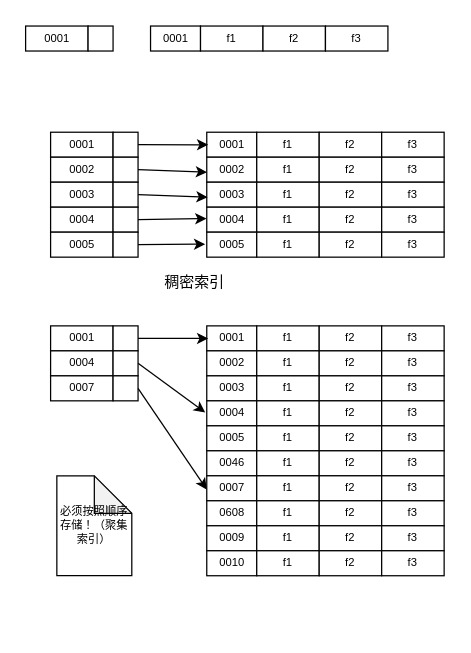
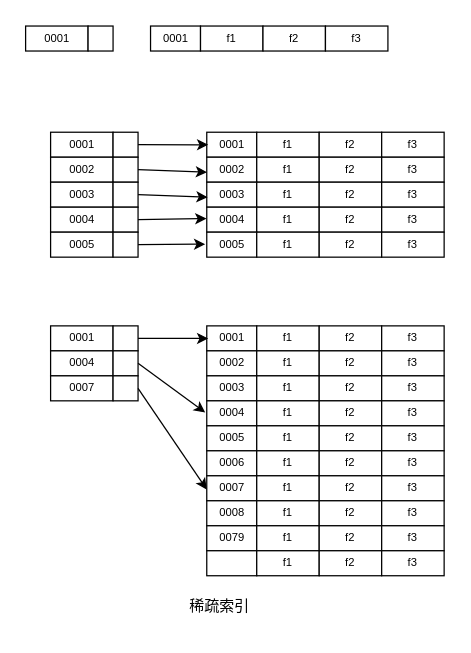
node "稠密索引": removed
node "0046": label "0046" -> "0006"
node "0608": label "0608" -> "0008"
node "必须按照顺序存储！（聚集索引）": removed
node "0009": label "0009" -> "0079"
node "0010": removed
node "稀疏索引": added
